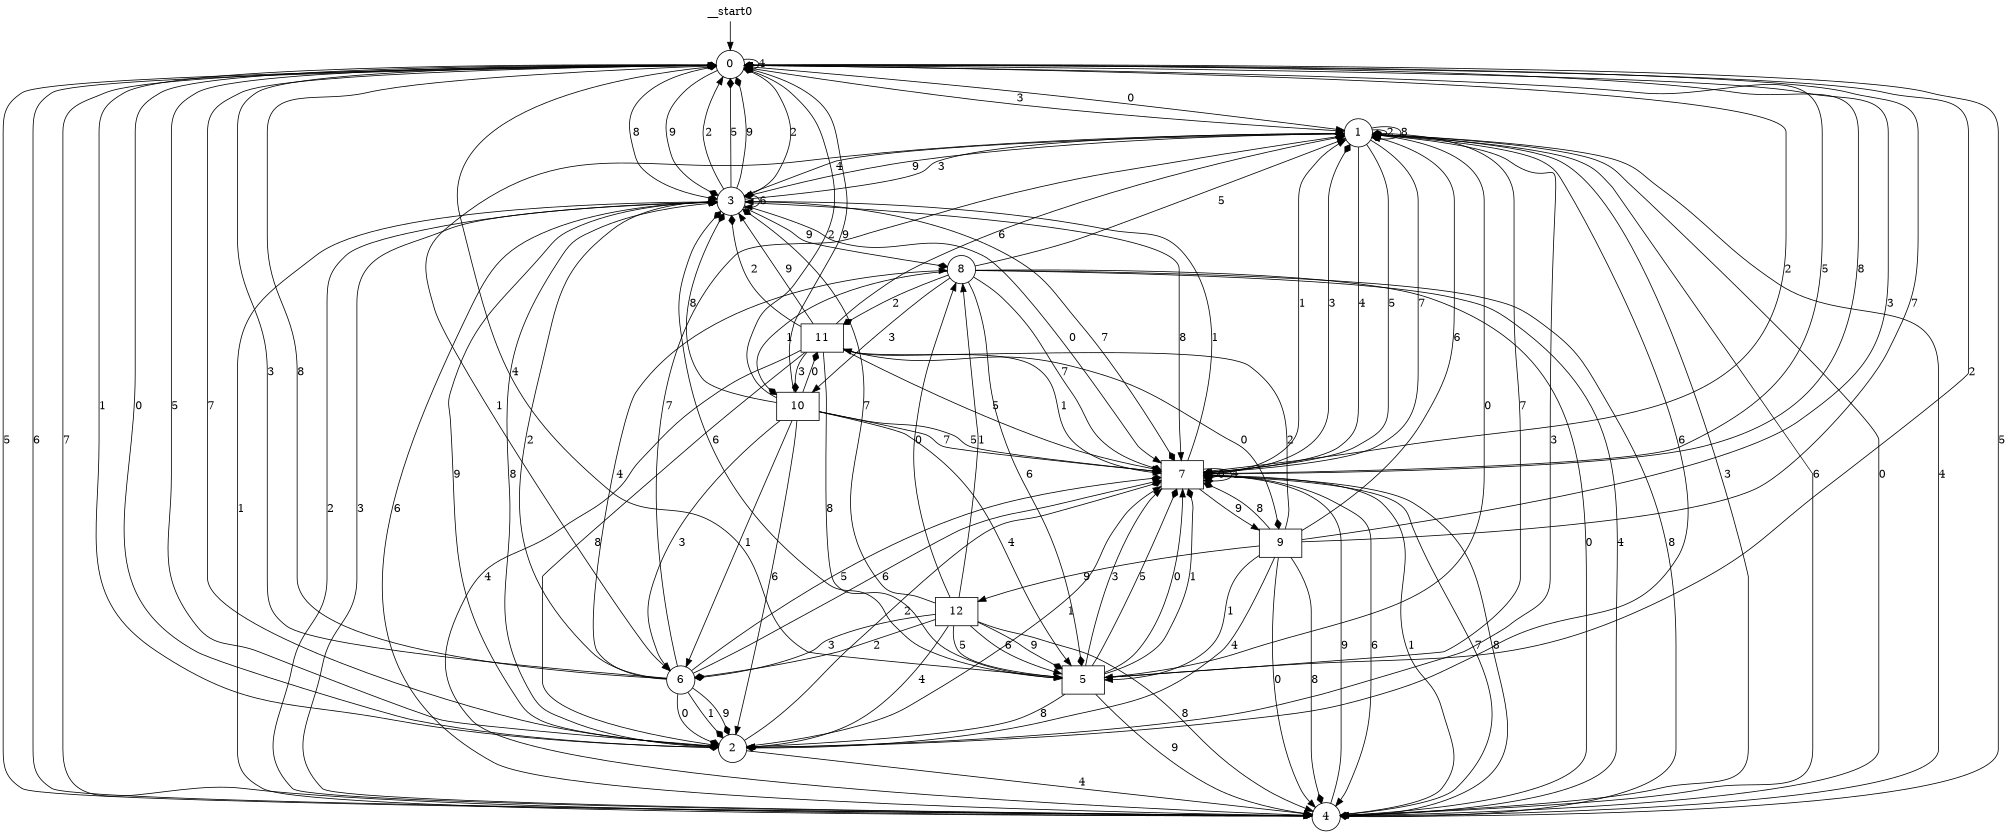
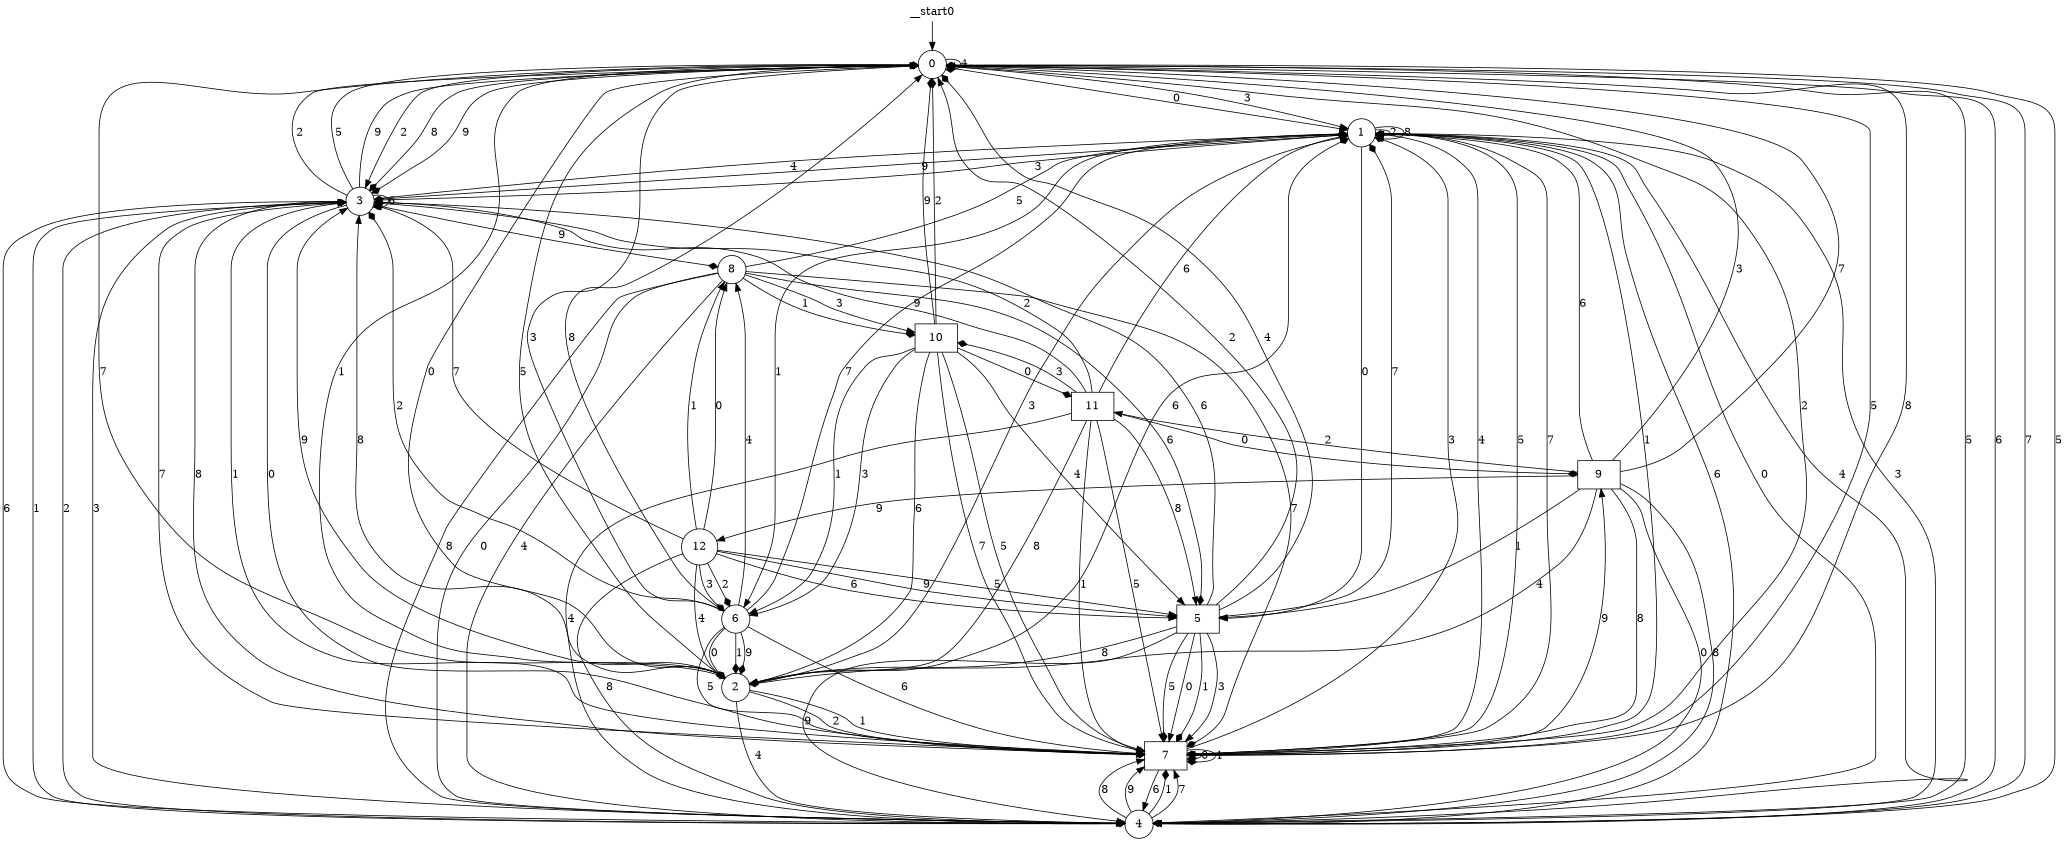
edge "8" -> "11": removed, label "2"
edge "10" -> "3": removed, label "8"
node "12": shape box -> circle
edge "12" -> "4": arrowhead normal -> diamond
